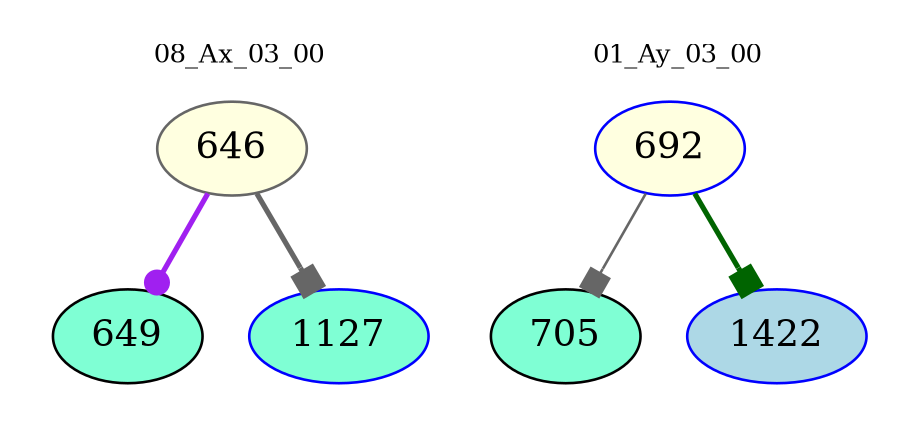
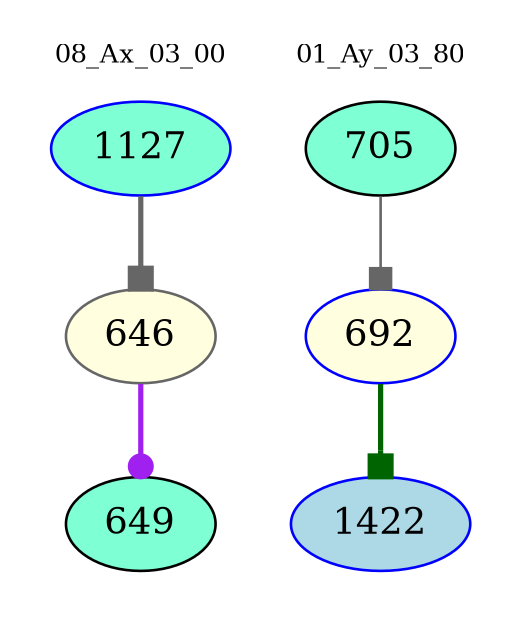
cluster "01_Ay_03_00": label "01_Ay_03_00" -> "01_Ay_03_80"
edge "646" -> "1127": reversed
edge "692" -> "705": reversed
